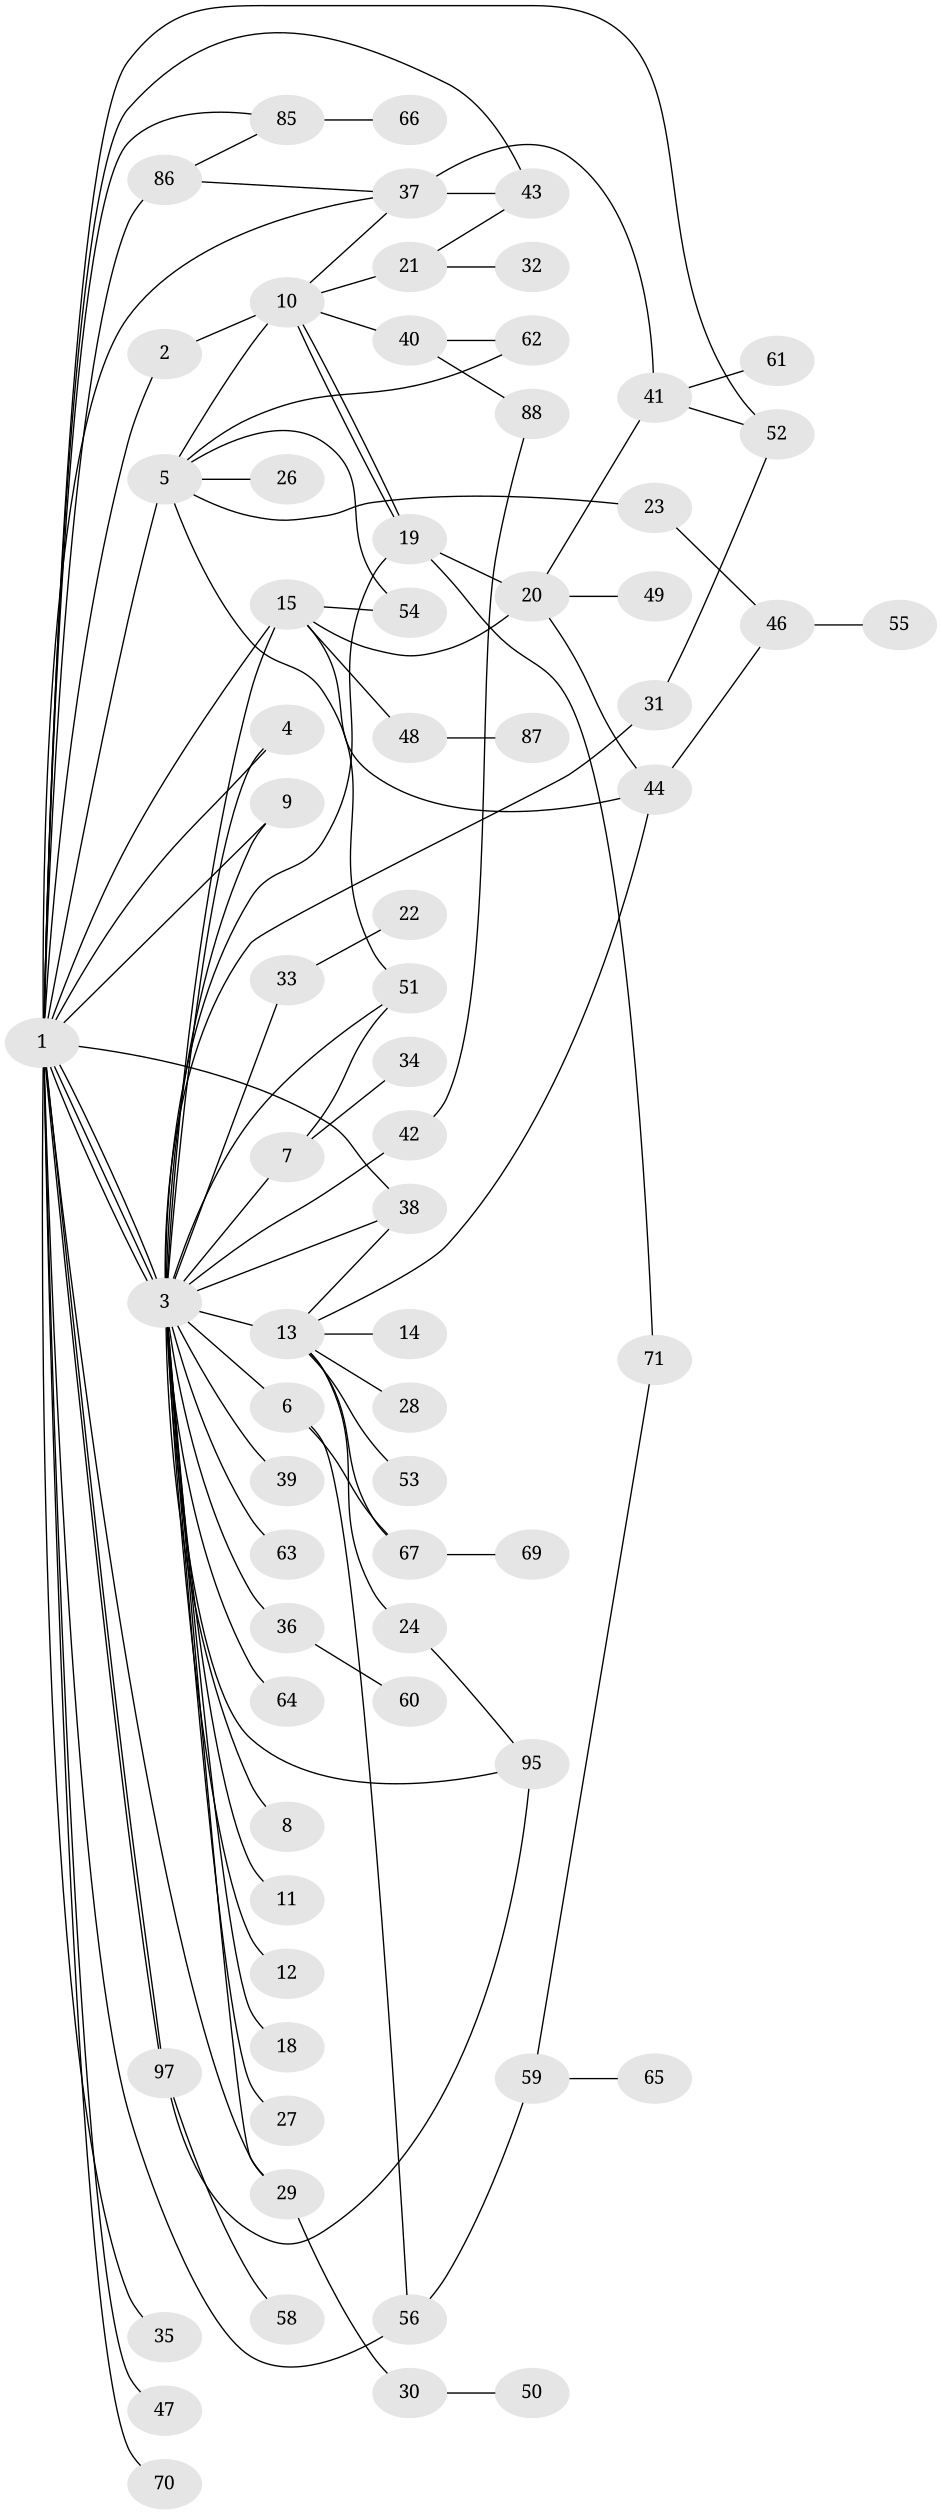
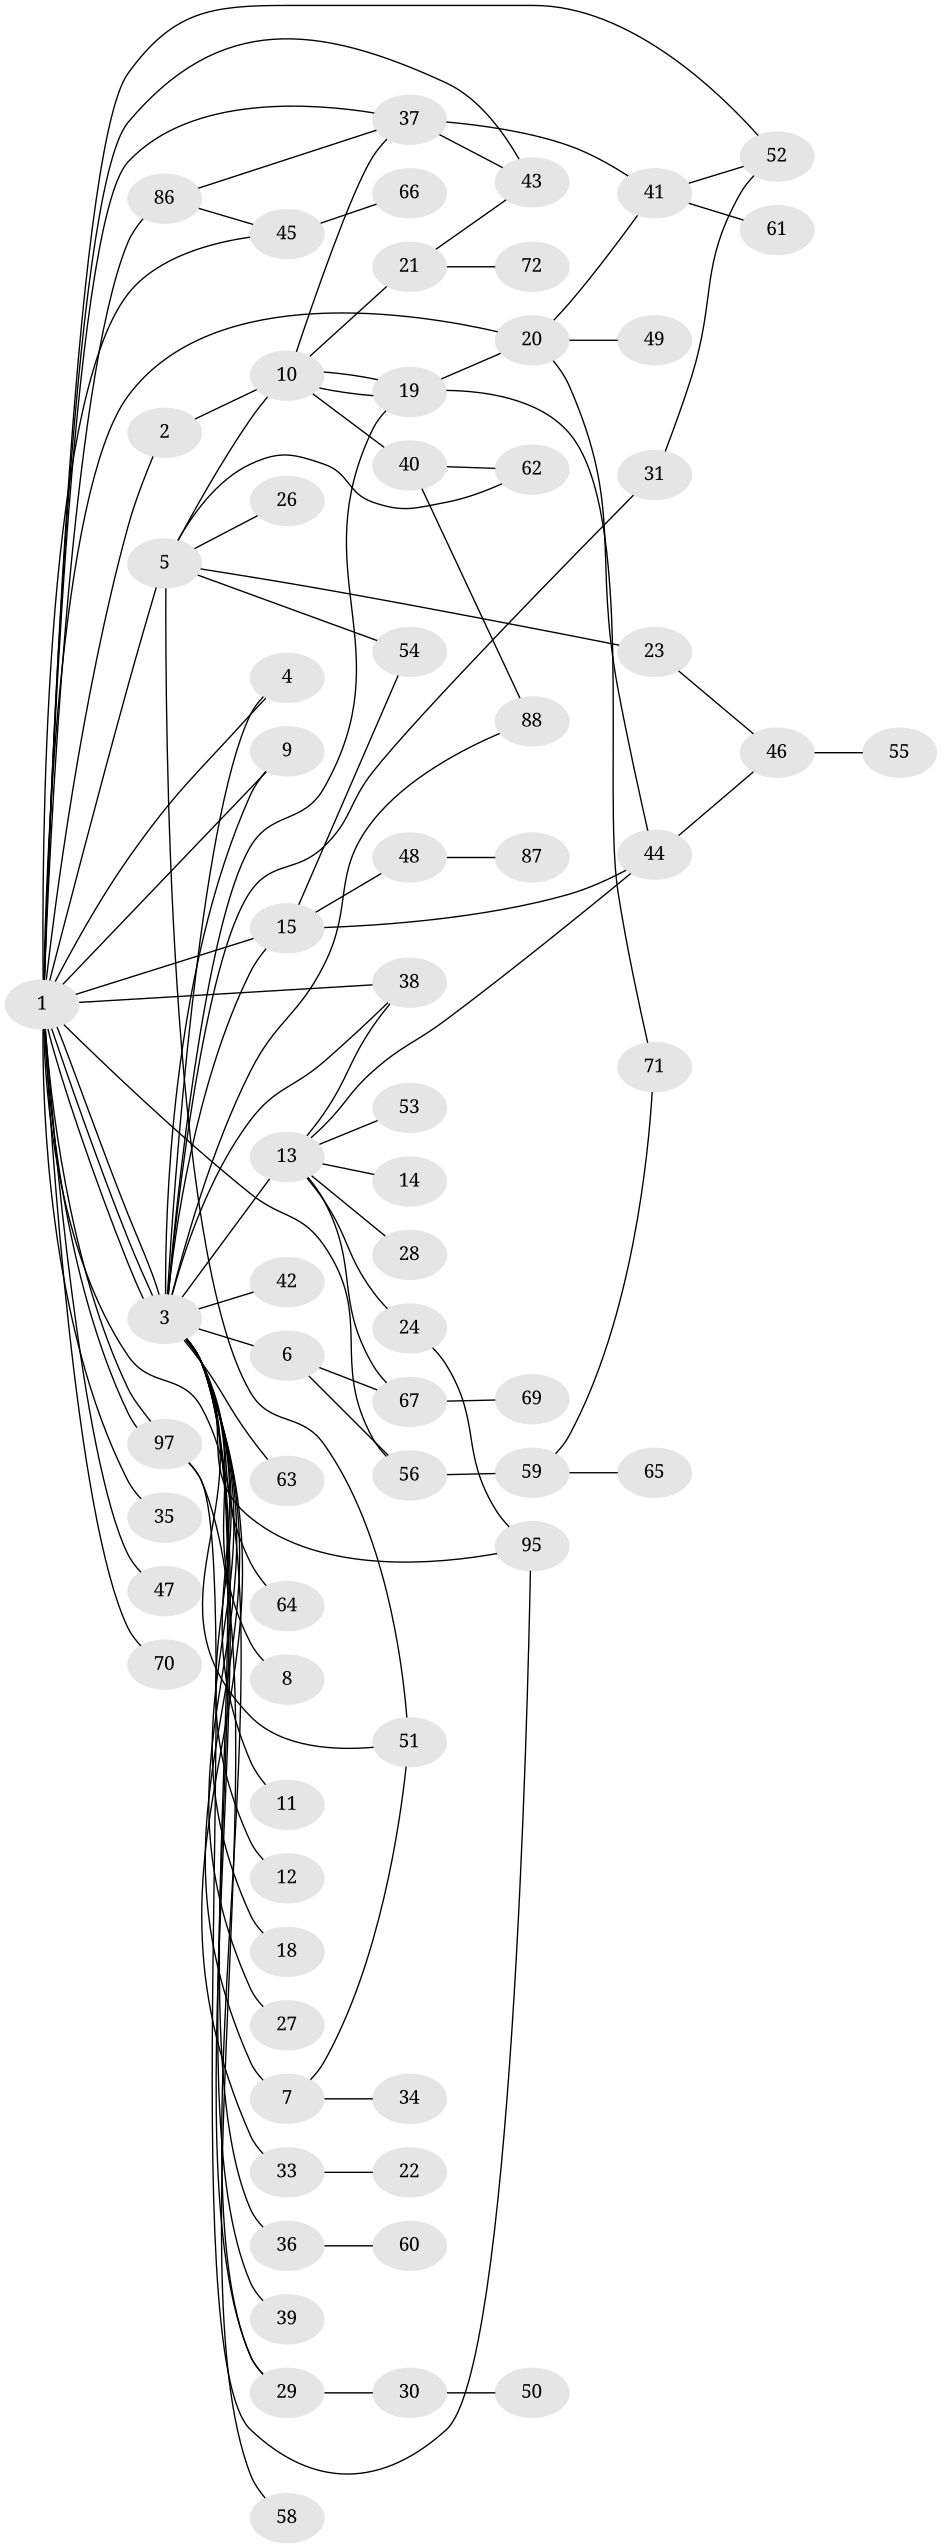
node "85": label "85" -> "45"
node "32": label "32" -> "72"
edge "20" -- "15": now "20" -- "1"
edge "88" -- "42": now "88" -- "3"
